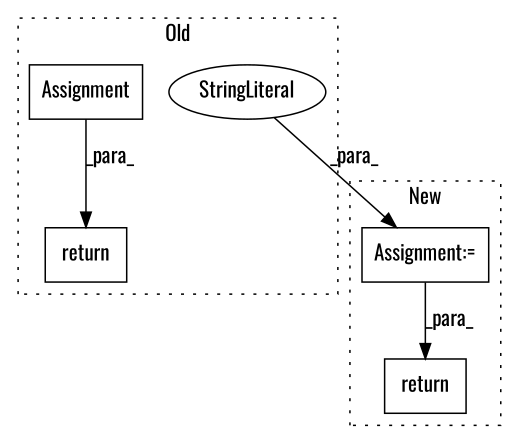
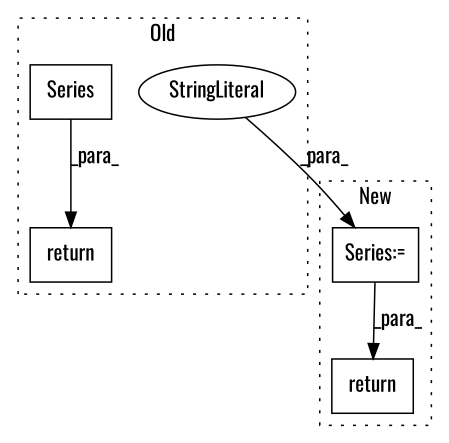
node "Assignment": label "Assignment" -> "Series"
node "Assignment:=": label "Assignment:=" -> "Series:="
